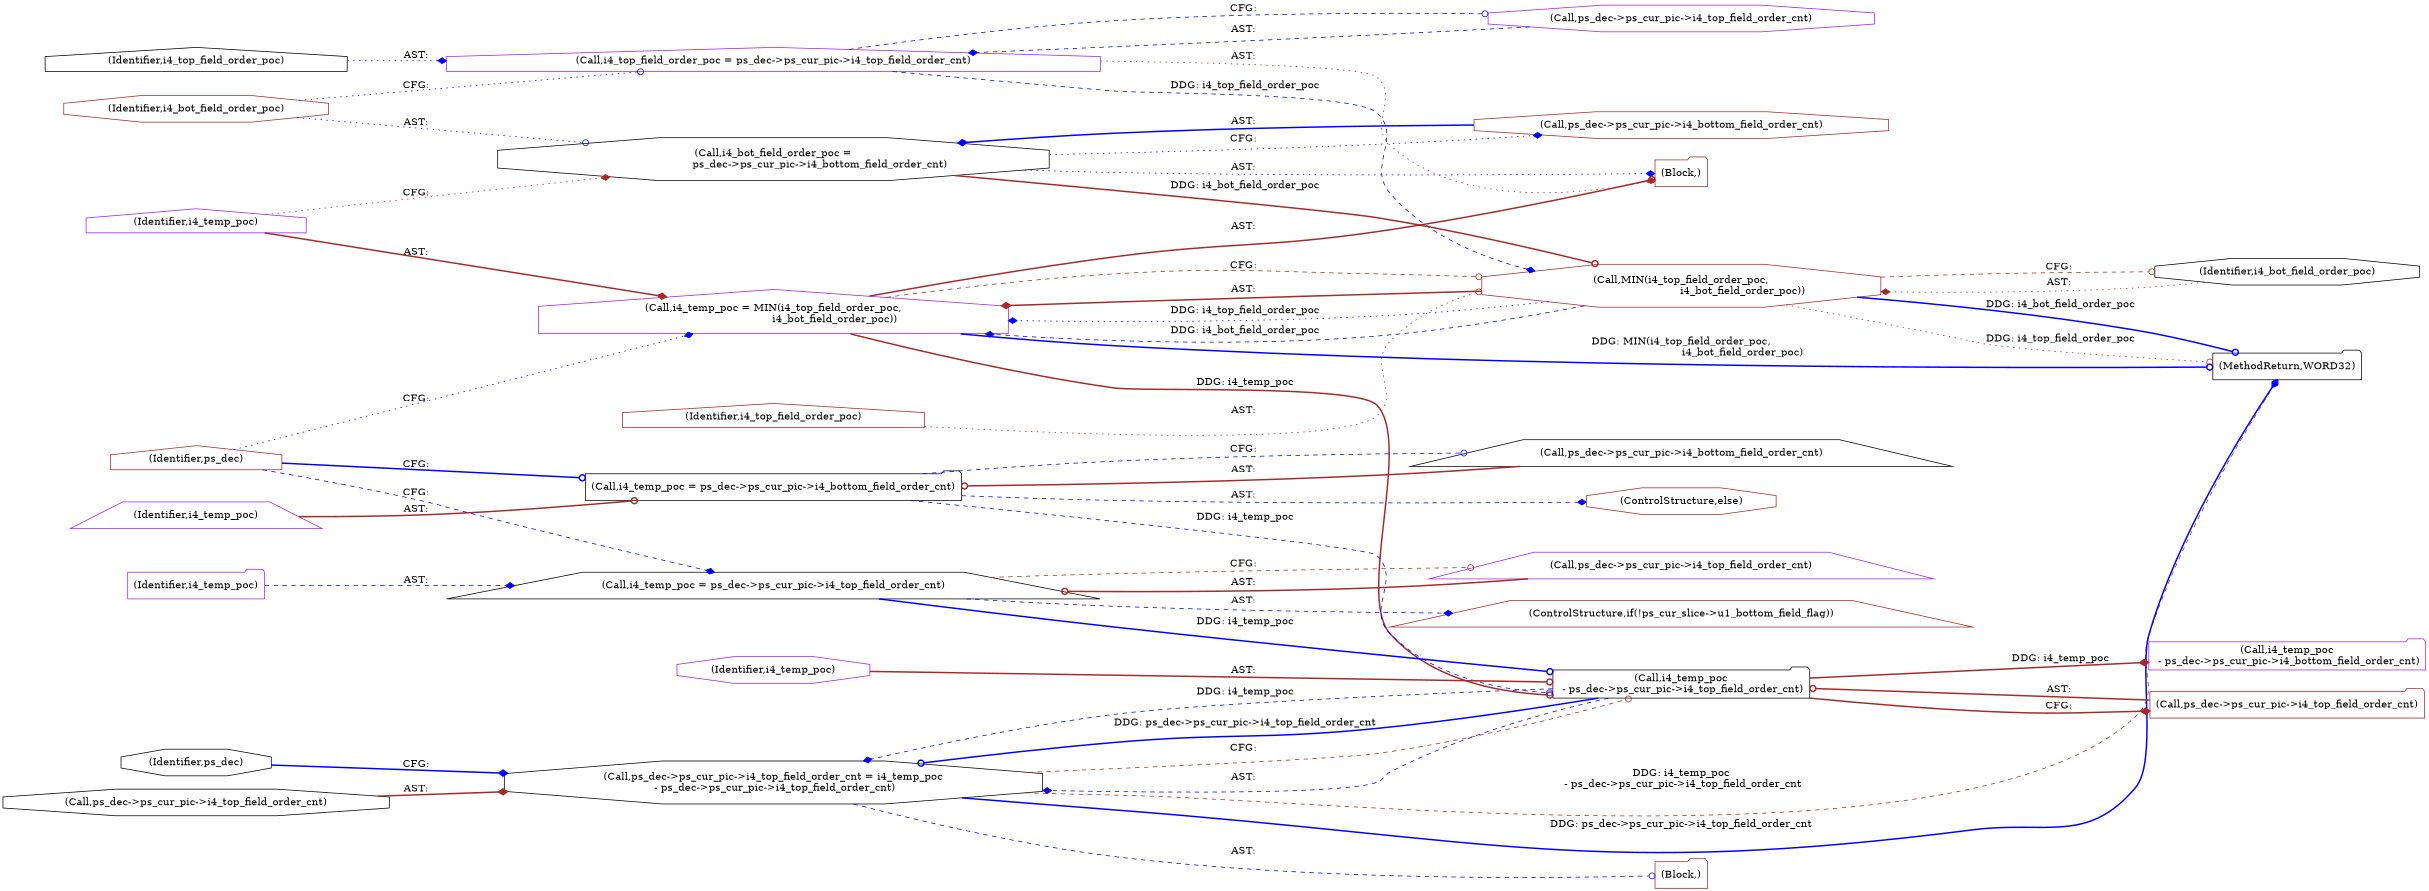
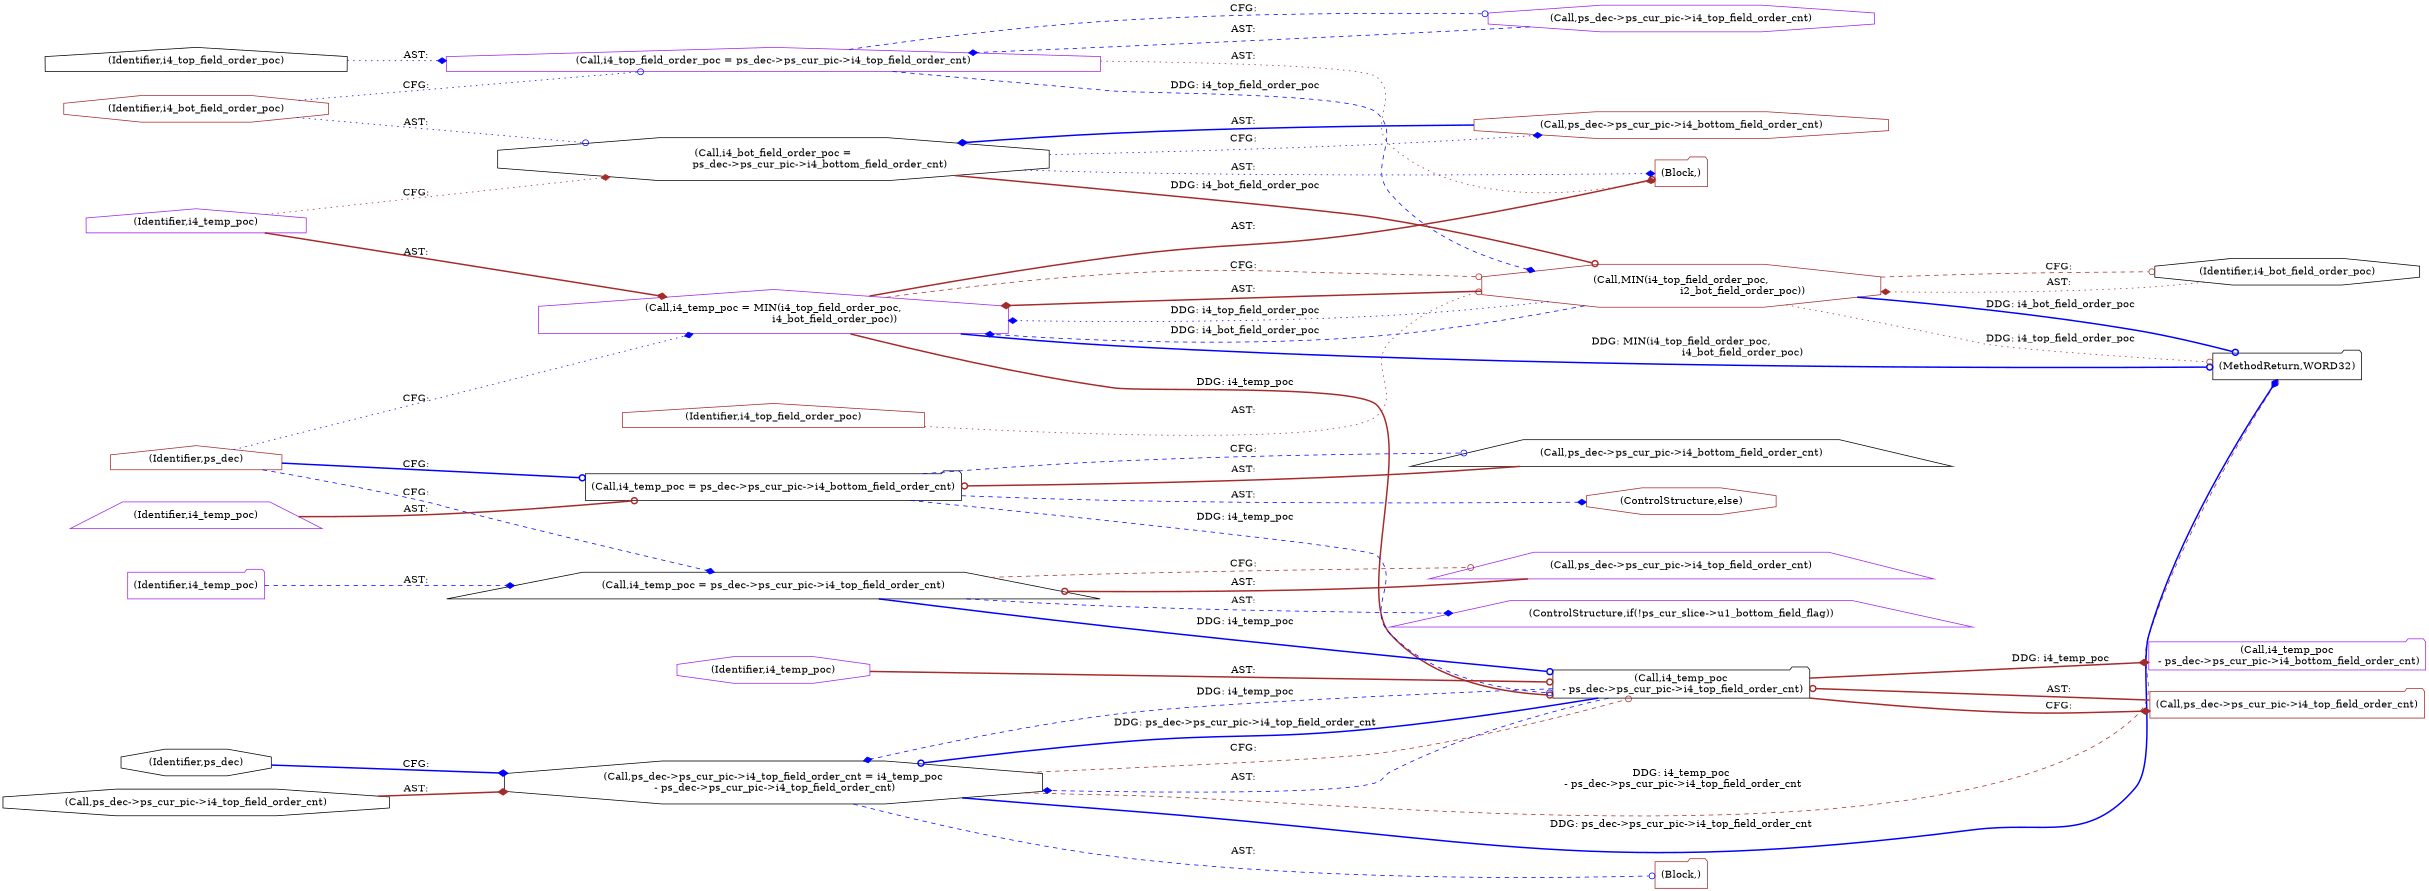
node "(Call,MIN(i4_top_field_order_poc, i4_bot_field_order_poc))": label "(Call,MIN(i4_top_field_order_poc, i4_bot_field_order_poc))" -> "(Call,MIN(i4_top_field_order_poc, i2_bot_field_order_poc))"
node "(ControlStructure,if(!ps_cur_slice->u1_bottom_field_flag))": color brown -> purple
